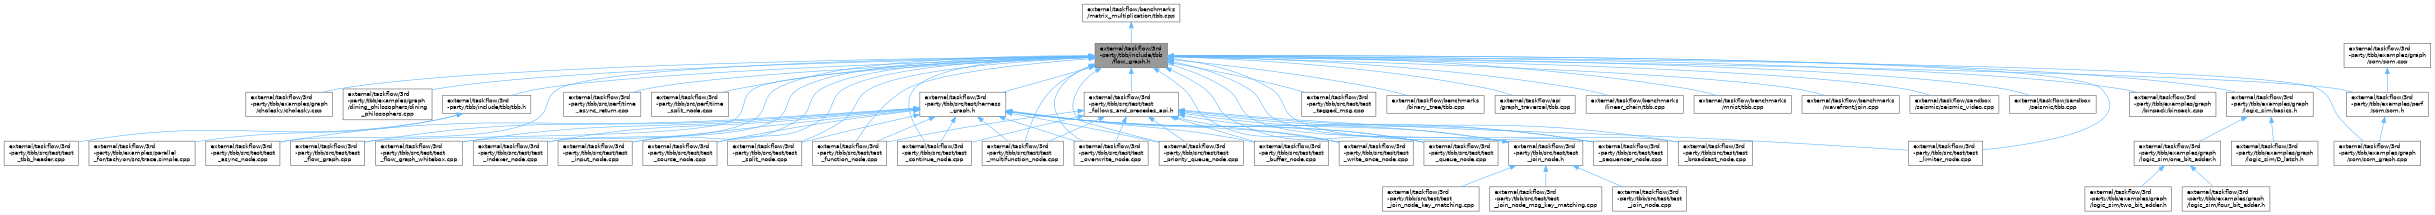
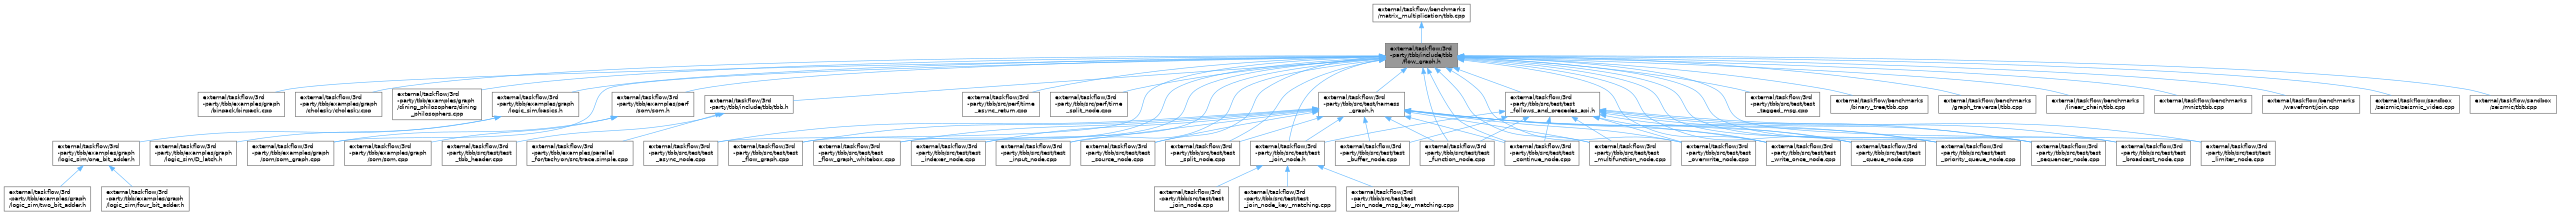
edge "external/taskflow/3rd -party/tbb/examples/perf /som/som.h" -> "external/taskflow/3rd -party/tbb/examples/graph /som/som.cpp": reversed
node "external/taskflow/api /graph_traversal/tbb.cpp": label "external/taskflow/api /graph_traversal/tbb.cpp" -> "external/taskflow/benchmarks /graph_traversal/tbb.cpp"
edge "external/taskflow/3rd -party/tbb/include/tbb /flow_graph.h" -> "external/taskflow/3rd -party/tbb/src/test/test _join_node.h": reversed
